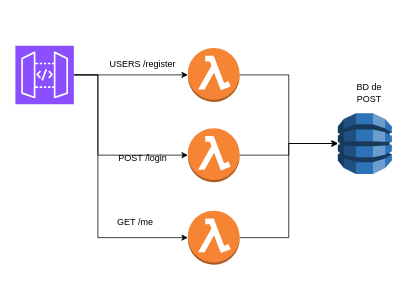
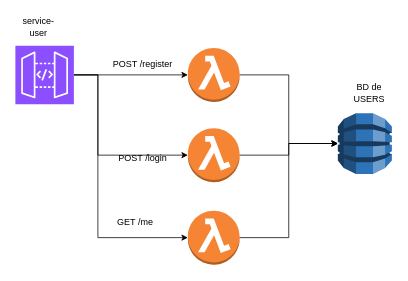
node "service-user": added
node "USERS /register": label "USERS /register" -> "POST /register"
node "BD de POST": label "BD de POST" -> "BD de USERS"
